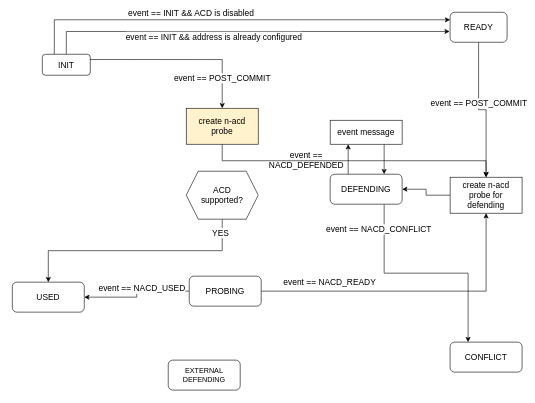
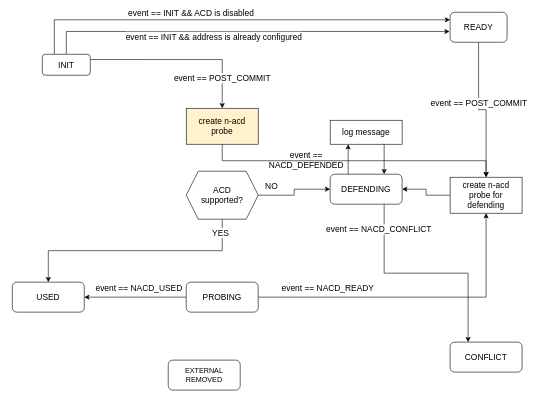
node "event message": label "event message" -> "log message"
edge "ACD supported?" -> "DEFENDING": added, label "NO"
node "PROBING": moved (225, 291) -> (222, 297)
node "EXTERNAL DEFENDING": label "EXTERNAL DEFENDING" -> "EXTERNAL REMOVED"
